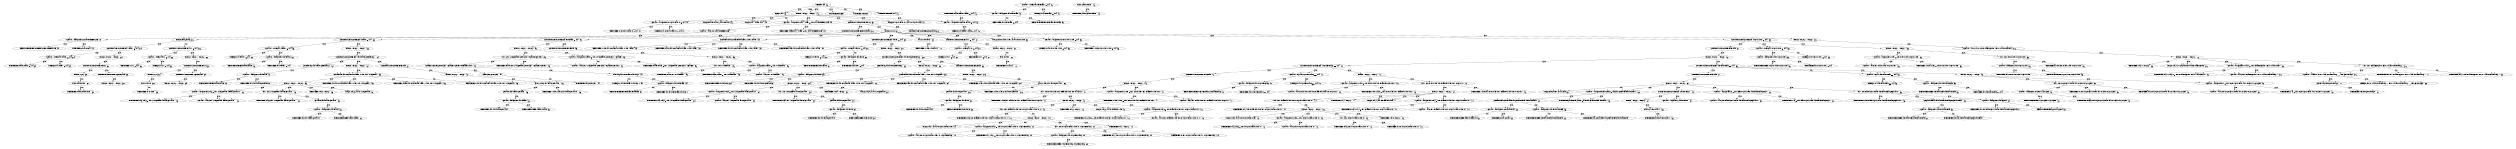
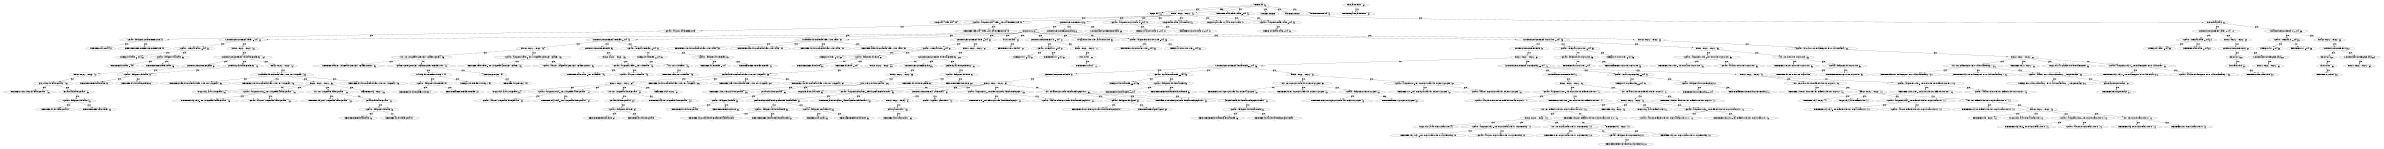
edge "(CONTROL_STRUCTURE,FINALLY,finally)" -> "(BLOCK,finally,finally)": now "(MODIFIER,VIRTUAL)" -> "(BLOCK,finally,finally)"
edge "(CONTROL_STRUCTURE,IF,if (textBuffer != null))" -> "(<operator>.notEquals,textBuffer != null)": added, label "AST:"
